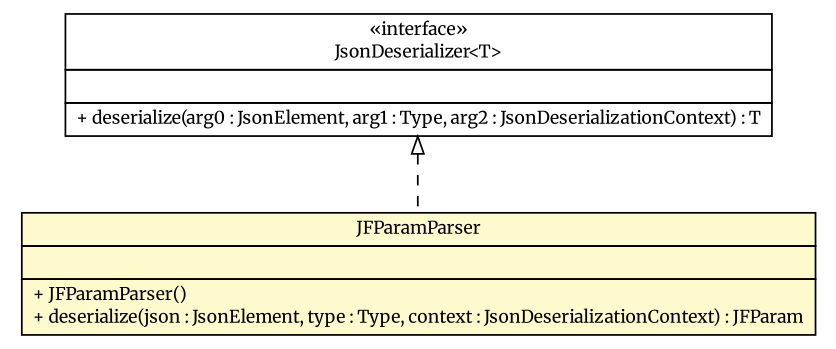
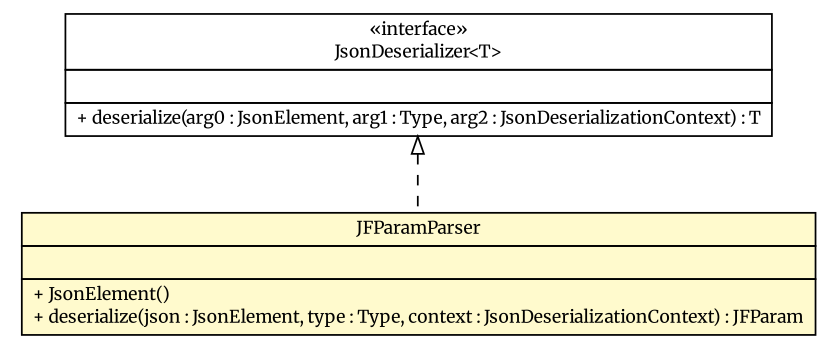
node "JFParamParser": text "+ JFParamParser()" -> "+ JsonElement()"
